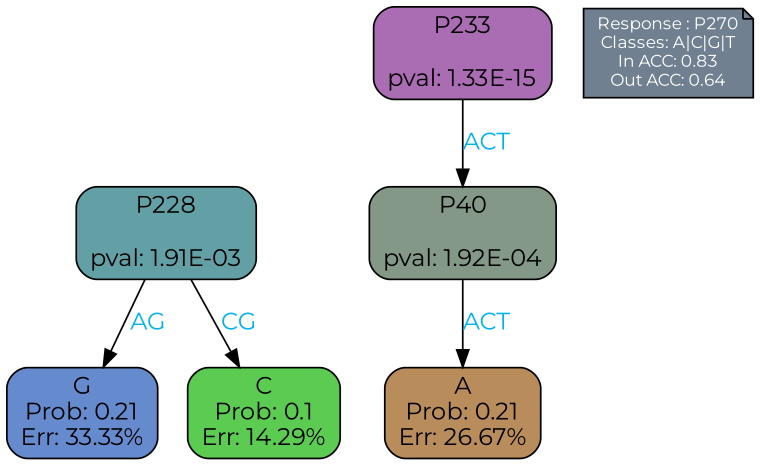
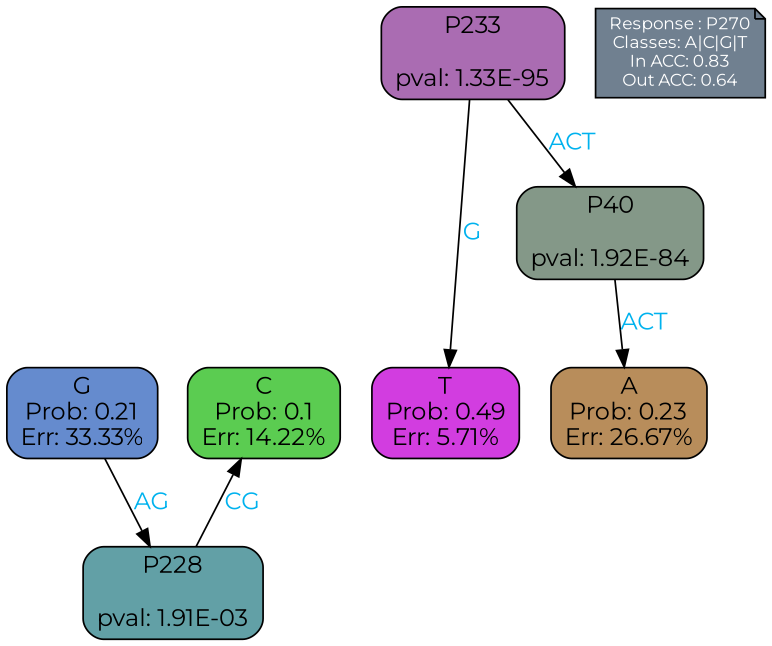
node "P233 pval: 1.33E-15": label "P233 pval: 1.33E-15" -> "P233 pval: 1.33E-95"
node "P40 pval: 1.92E-04": label "P40 pval: 1.92E-04" -> "P40 pval: 1.92E-84"
edge "P228 pval: 1.91E-03" -> "G Prob: 0.21 Err: 33.33%": reversed
node "C Prob: 0.1 Err: 14.29%": label "C Prob: 0.1 Err: 14.29%" -> "C Prob: 0.1 Err: 14.22%"
node "T Prob: 0.49 Err: 5.71%": added
node "A Prob: 0.21 Err: 26.67%": label "A Prob: 0.21 Err: 26.67%" -> "A Prob: 0.23 Err: 26.67%"
